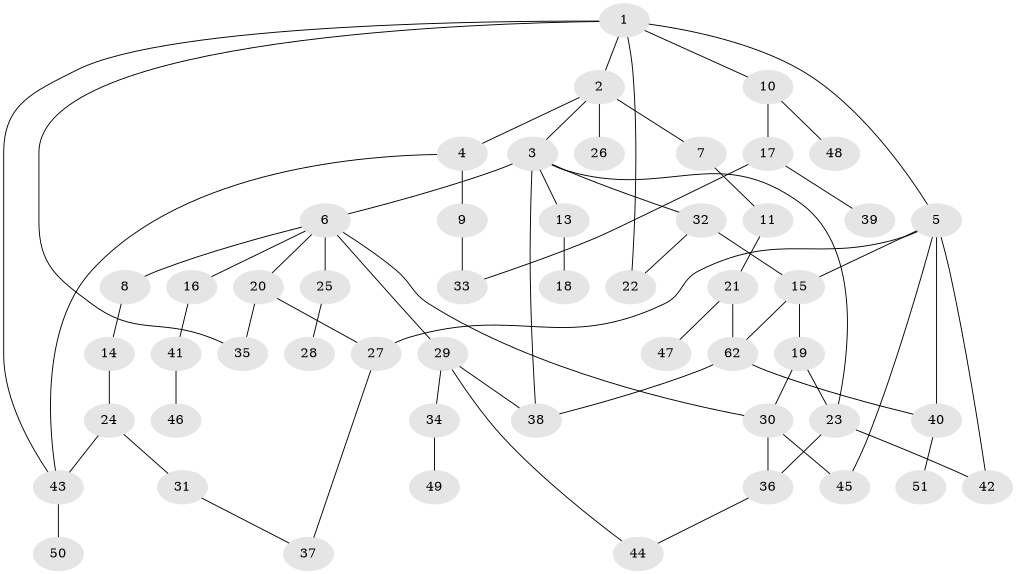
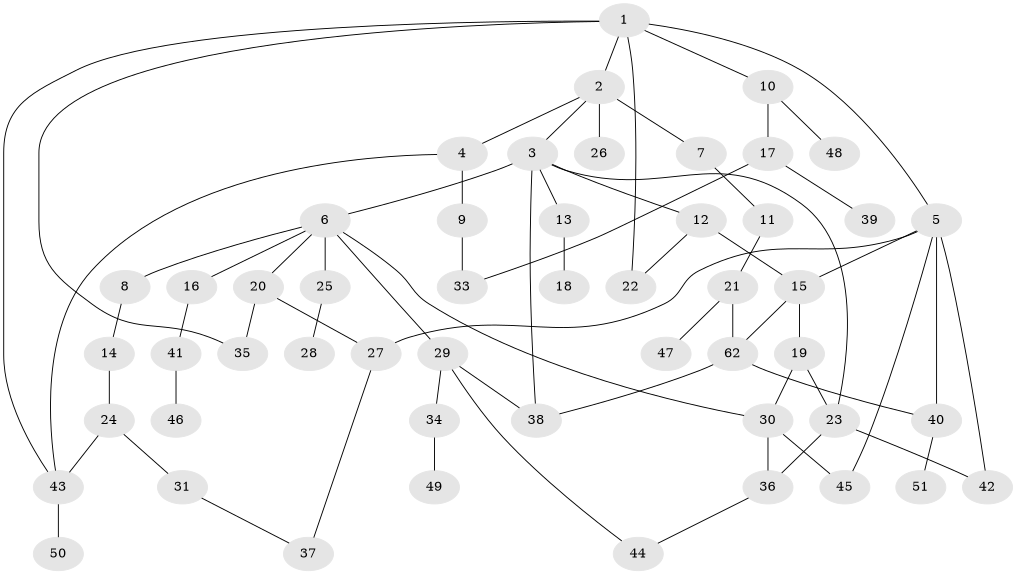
node "32": label "32" -> "12"
